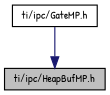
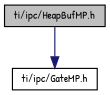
edge "ti/ipc/GateMP.h" -> "ti/ipc/HeapBufMP.h": reversed
